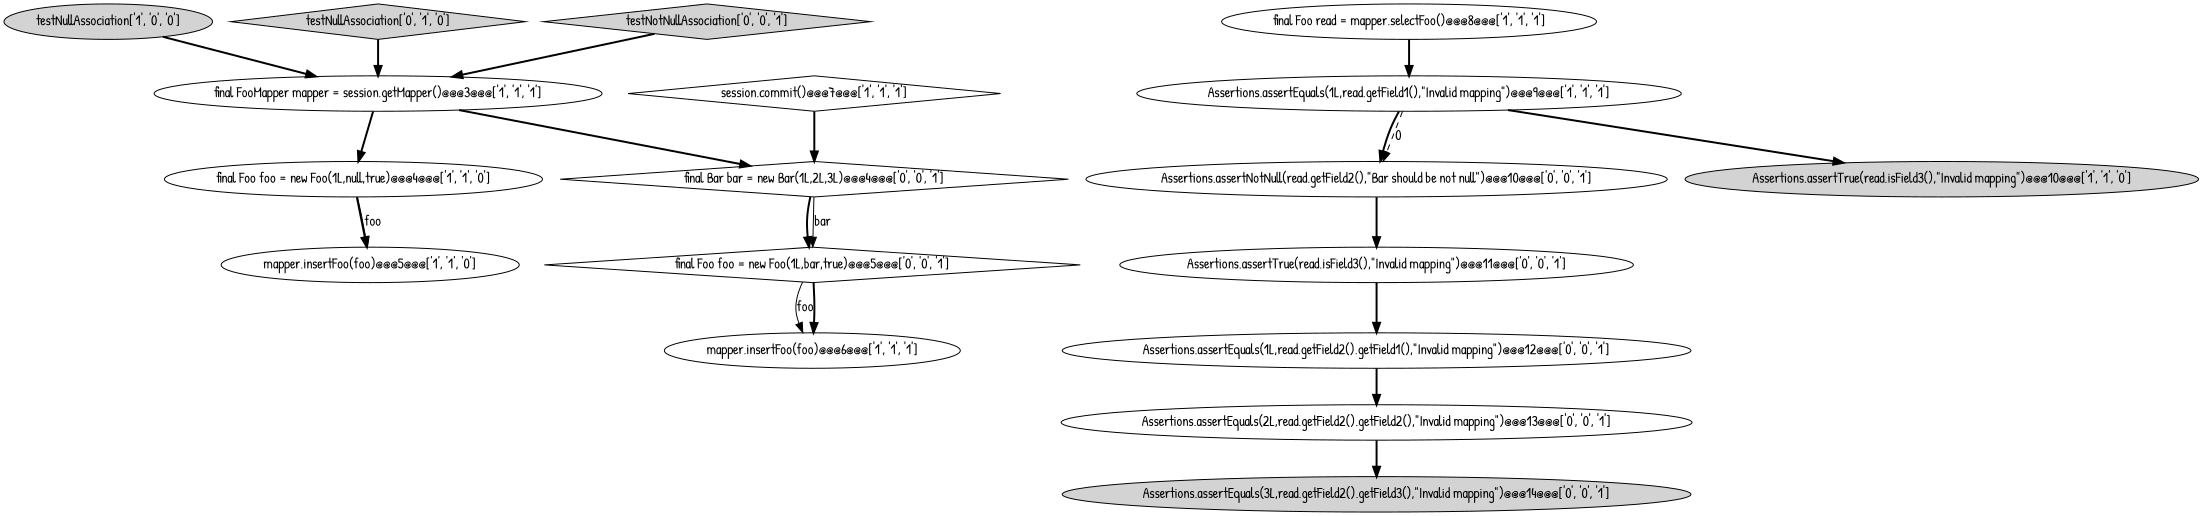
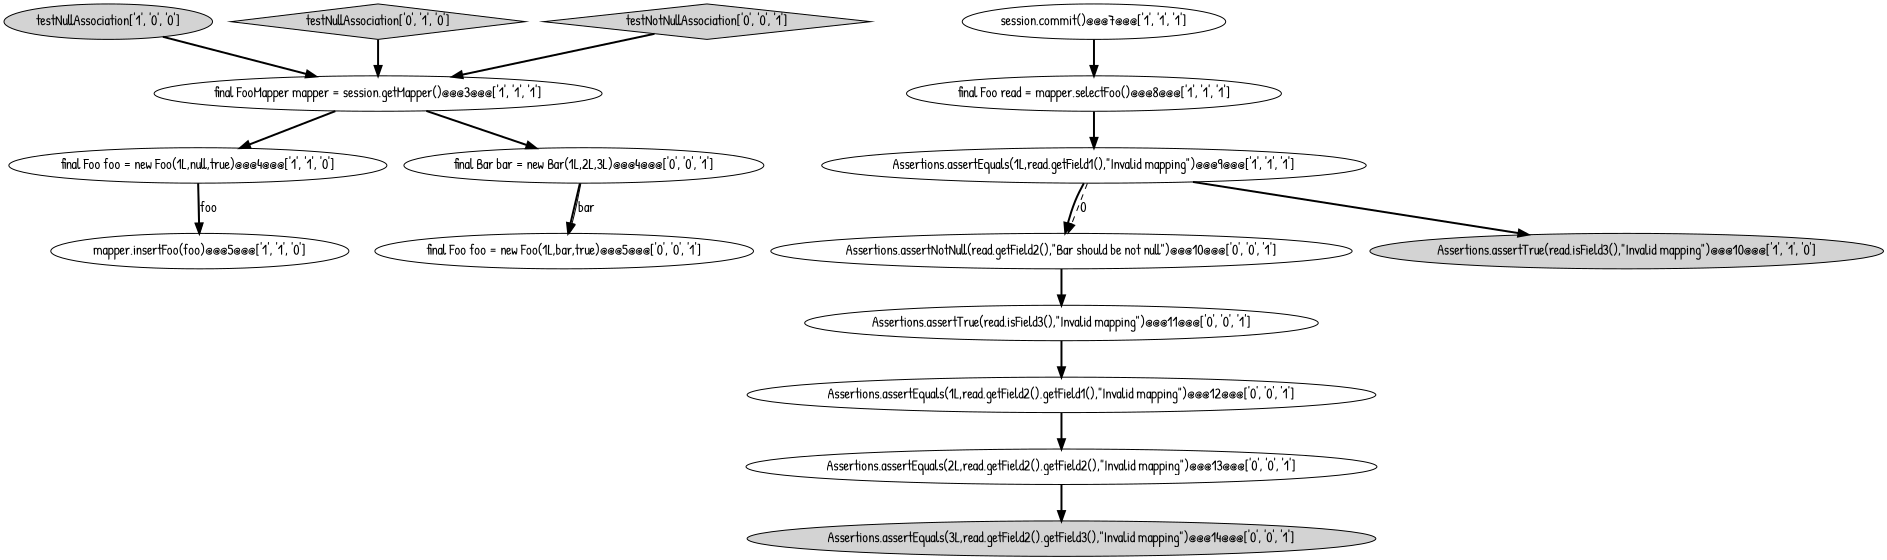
node "session.commit()@@@7@@@['1', '1', '1']": shape diamond -> ellipse
edge "session.commit()@@@7@@@['1', '1', '1']" -> "final Bar bar = new Bar(1L,2L,3L)@@@4@@@['0', '0', '1']": now "session.commit()@@@7@@@['1', '1', '1']" -> "final Foo read = mapper.selectFoo()@@@8@@@['1', '1', '1']"
node "final Bar bar = new Bar(1L,2L,3L)@@@4@@@['0', '0', '1']": shape diamond -> ellipse
node "final Foo foo = new Foo(1L,bar,true)@@@5@@@['0', '0', '1']": shape diamond -> ellipse
node "mapper.insertFoo(foo)@@@6@@@['1', '1', '1']": removed
